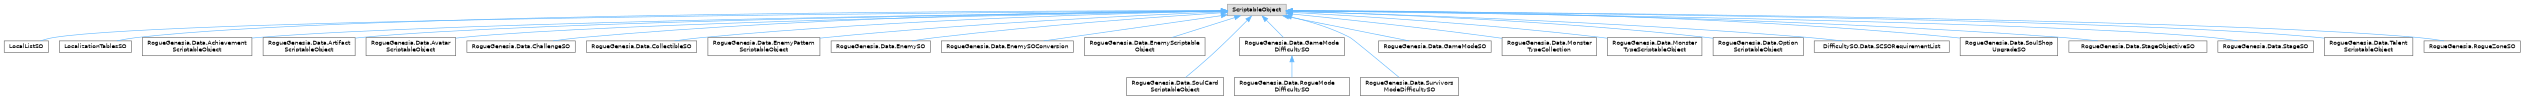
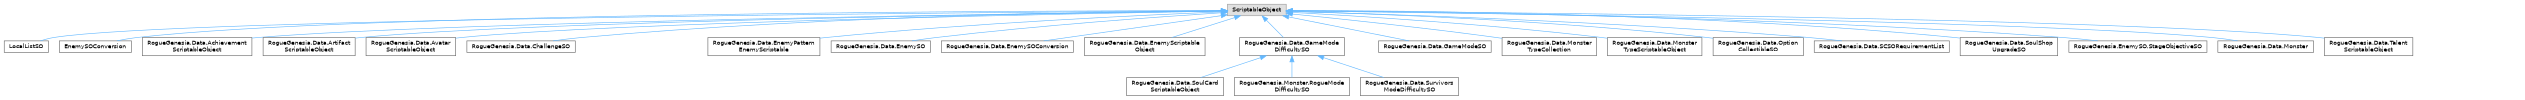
edge "RogueGenesia.Data.Survivors ModeDifficultySO" -> "ScriptableObject": now "RogueGenesia.Data.Survivors ModeDifficultySO" -> "RogueGenesia.Data.GameMode DifficultySO"
node "LocalizationTablesSO": label "LocalizationTablesSO" -> "EnemySOConversion"
node "RogueGenesia.Data.CollectibleSO": removed
node "RogueGenesia.Data.EnemyPattern ScriptableObject": label "RogueGenesia.Data.EnemyPattern ScriptableObject" -> "RogueGenesia.Data.EnemyPattern EnemyScriptable"
node "RogueGenesia.Data.Option ScriptableObject": label "RogueGenesia.Data.Option ScriptableObject" -> "RogueGenesia.Data.Option CollectibleSO"
node "DifficultySO.Data.SCSORequirementList": label "DifficultySO.Data.SCSORequirementList" -> "RogueGenesia.Data.SCSORequirementList"
node "RogueGenesia.Data.StageObjectiveSO": label "RogueGenesia.Data.StageObjectiveSO" -> "RogueGenesia.EnemySO.StageObjectiveSO"
node "RogueGenesia.Data.StageSO": label "RogueGenesia.Data.StageSO" -> "RogueGenesia.Data.Monster"
node "RogueGenesia.RogueZoneSO": removed
edge "RogueGenesia.Data.SoulCard ScriptableObject" -> "ScriptableObject": now "RogueGenesia.Data.SoulCard ScriptableObject" -> "RogueGenesia.Data.GameMode DifficultySO"
node "RogueGenesia.Data.RogueMode DifficultySO": label "RogueGenesia.Data.RogueMode DifficultySO" -> "RogueGenesia.Monster.RogueMode DifficultySO"
